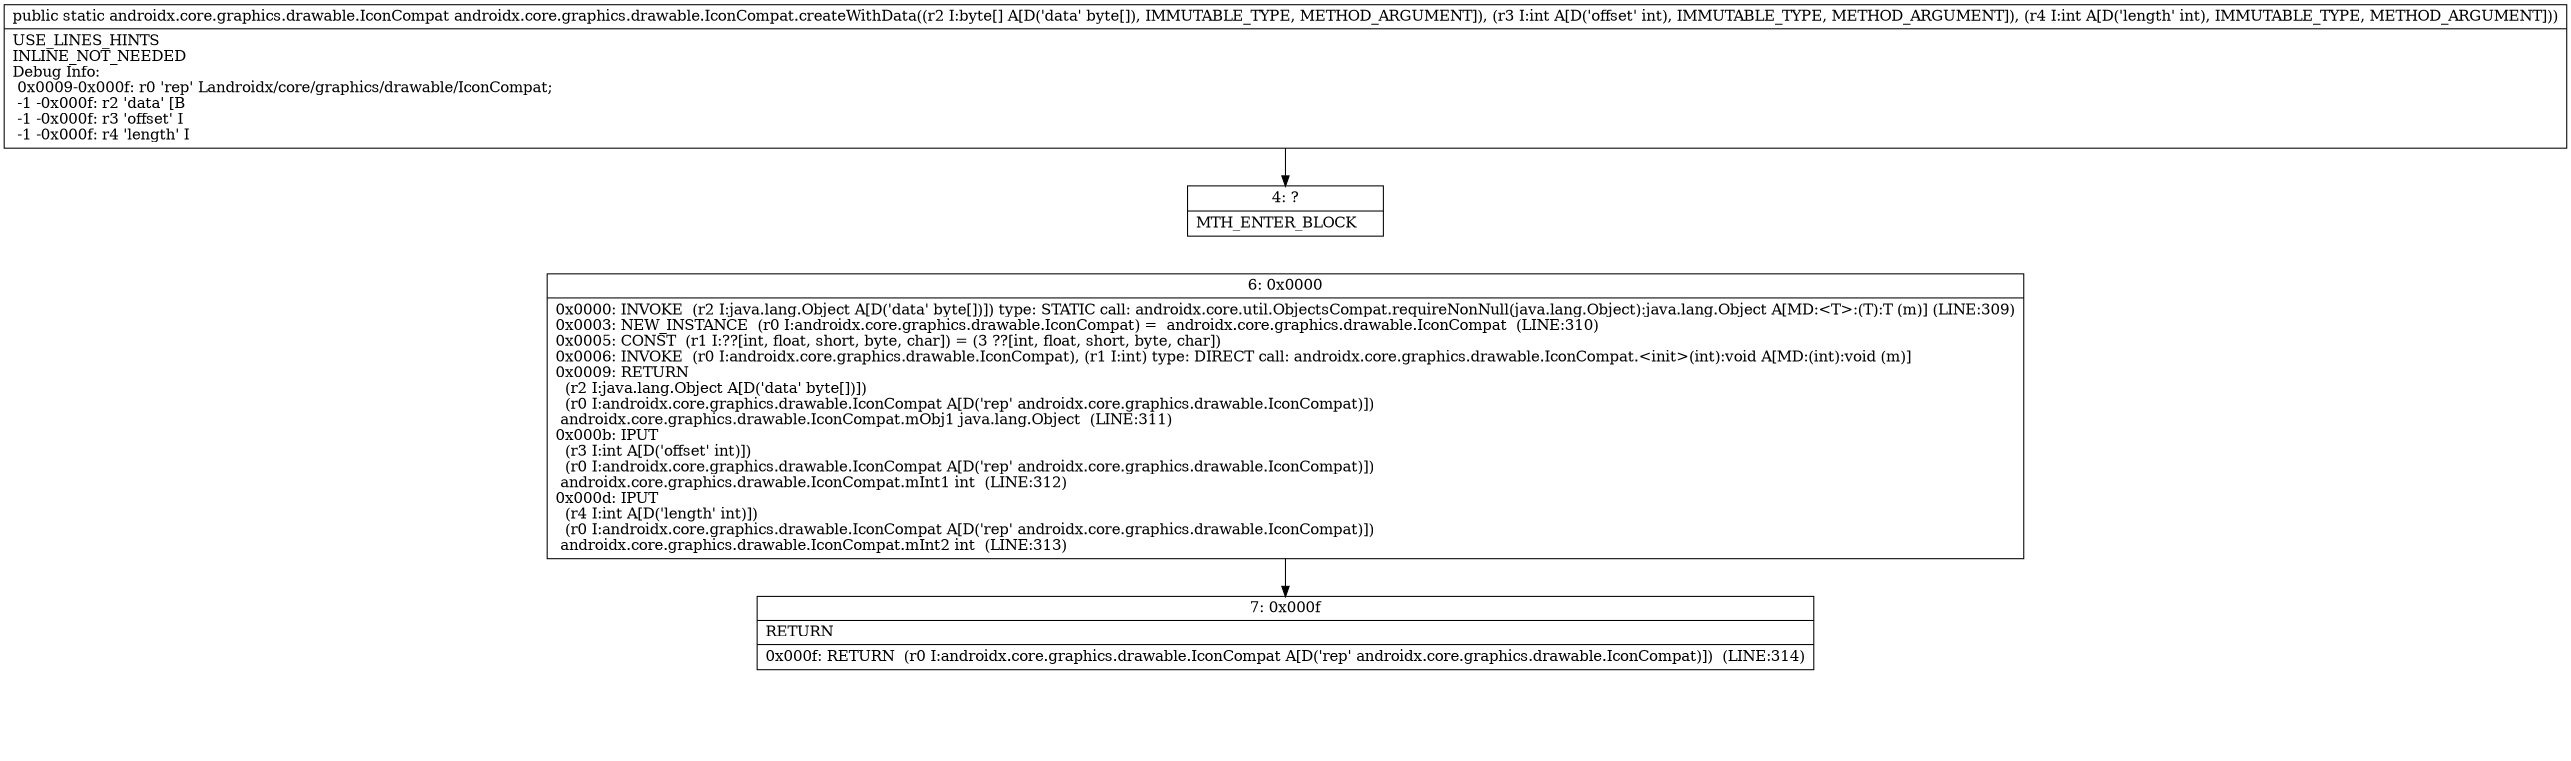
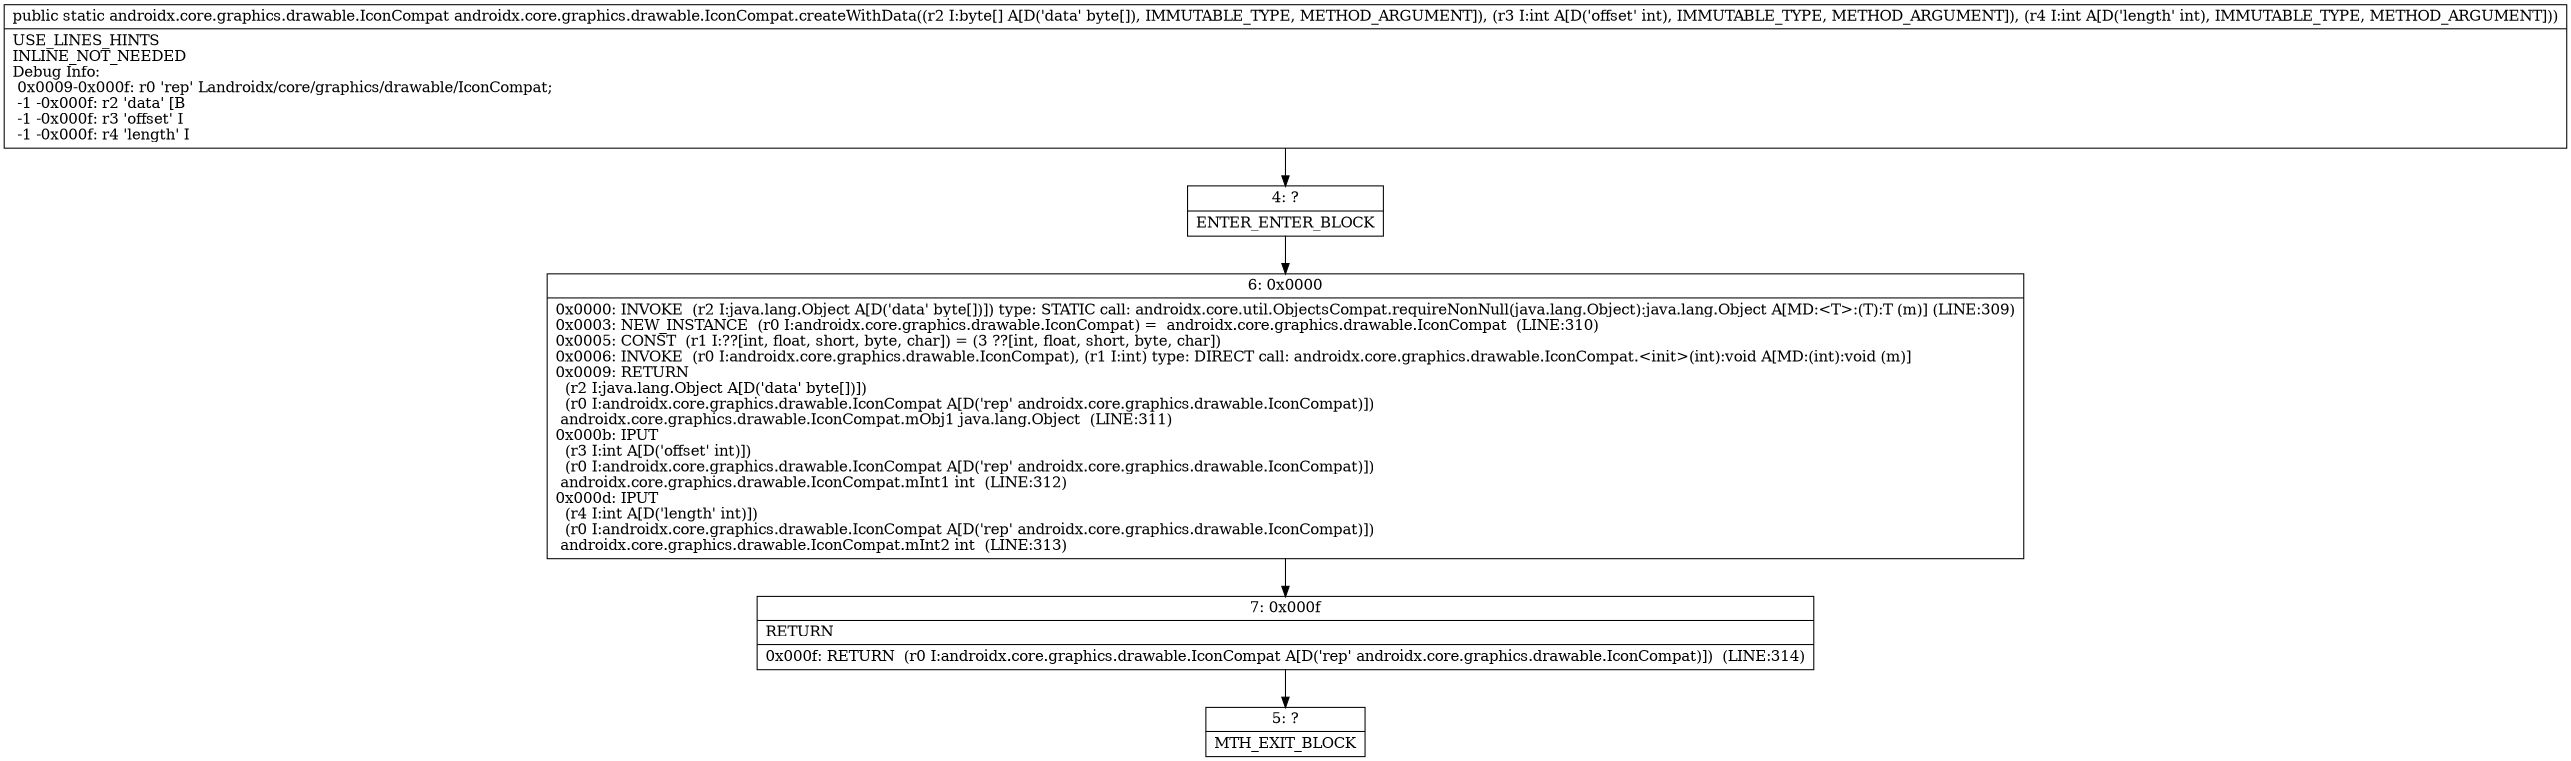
node "4: ?": text "MTH_ENTER_BLOCK" -> "ENTER_ENTER_BLOCK"
edge "4: ?" -> "6: 0x0000": added
node "5: ?": added
